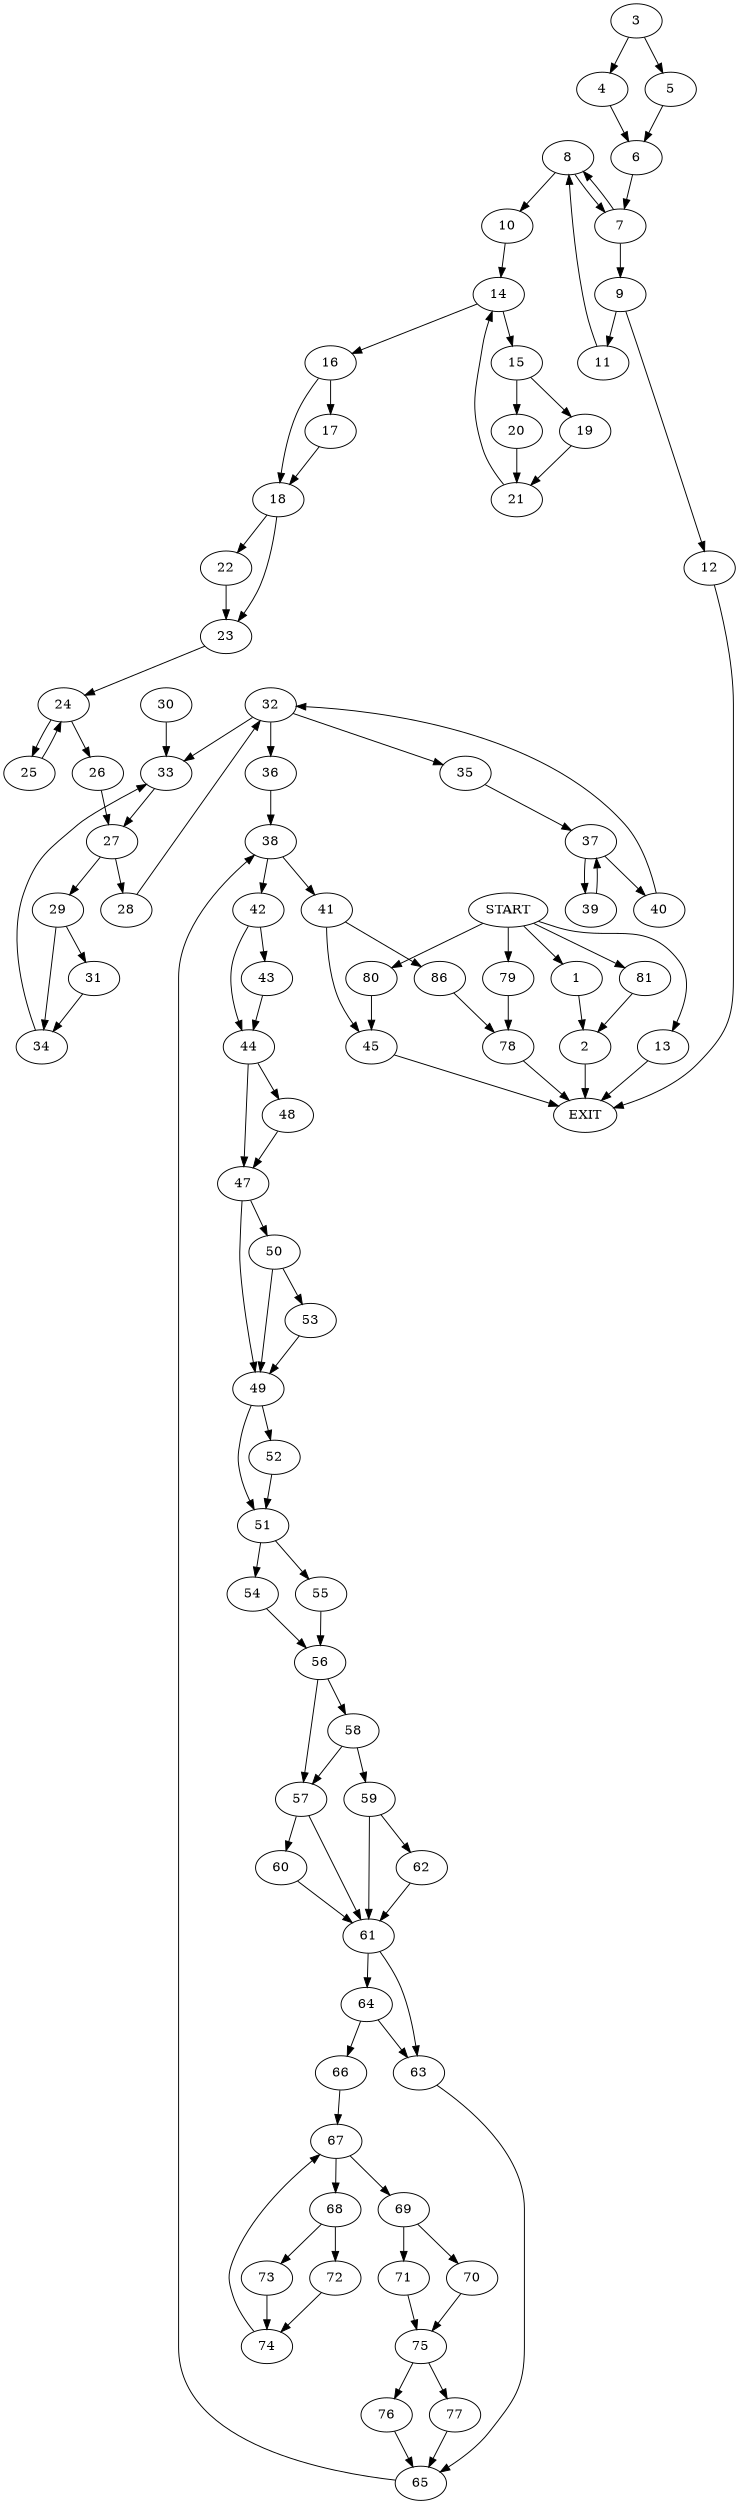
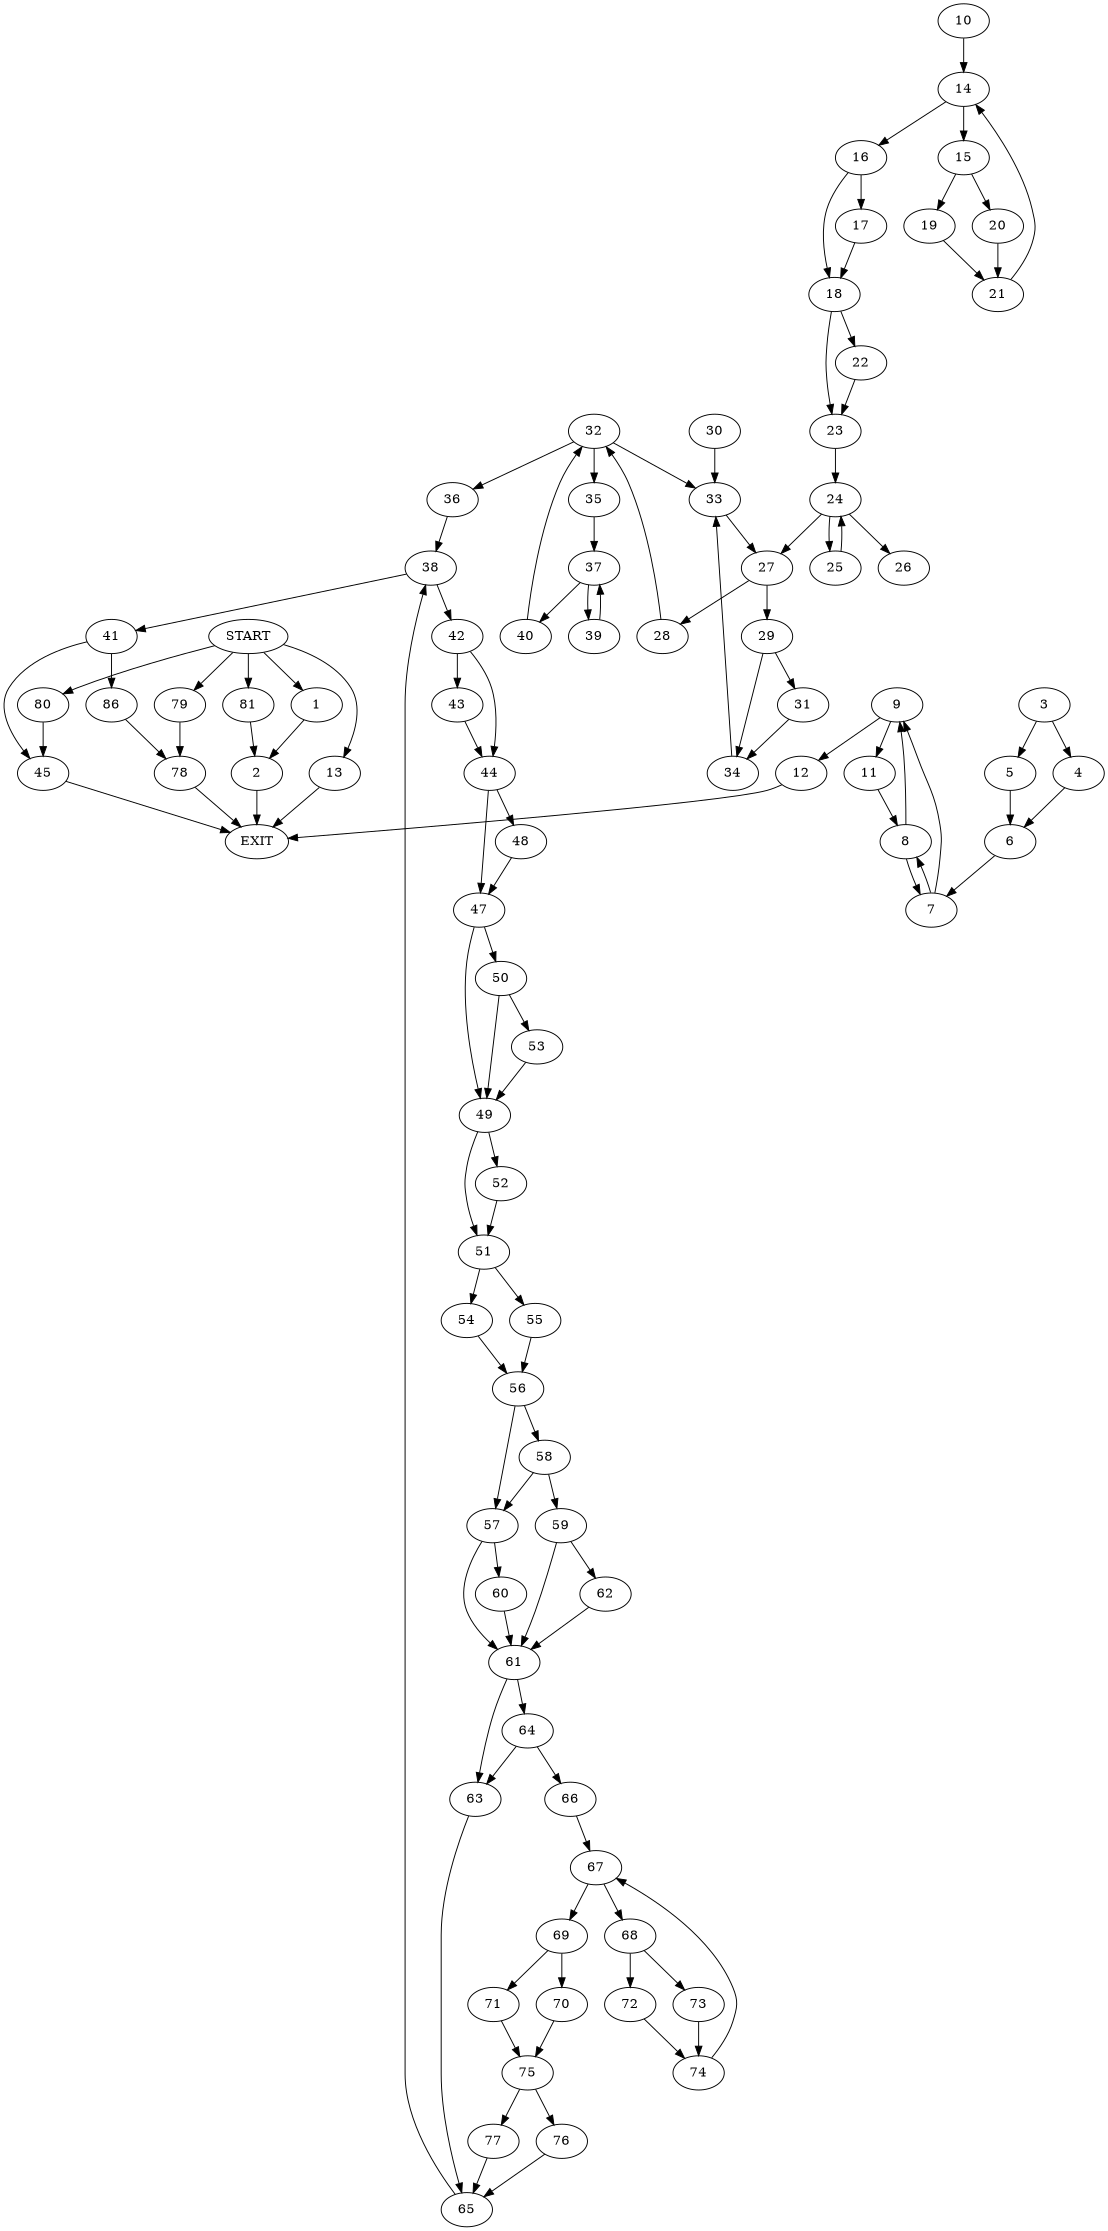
edge "8" -> "10": now "8" -> "9"
edge "26" -> "27": now "24" -> "27"
